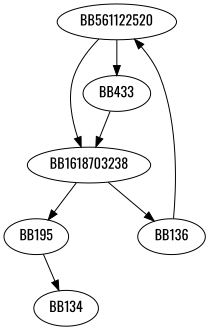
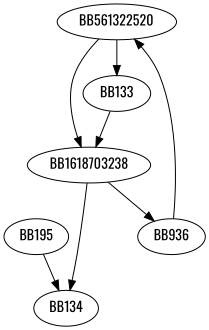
node "BB561122520": label "BB561122520" -> "BB561322520"
node "BB433": label "BB433" -> "BB133"
edge "BB1618703238" -> "BB195": now "BB1618703238" -> "BB134"
node "BB136": label "BB136" -> "BB936"
